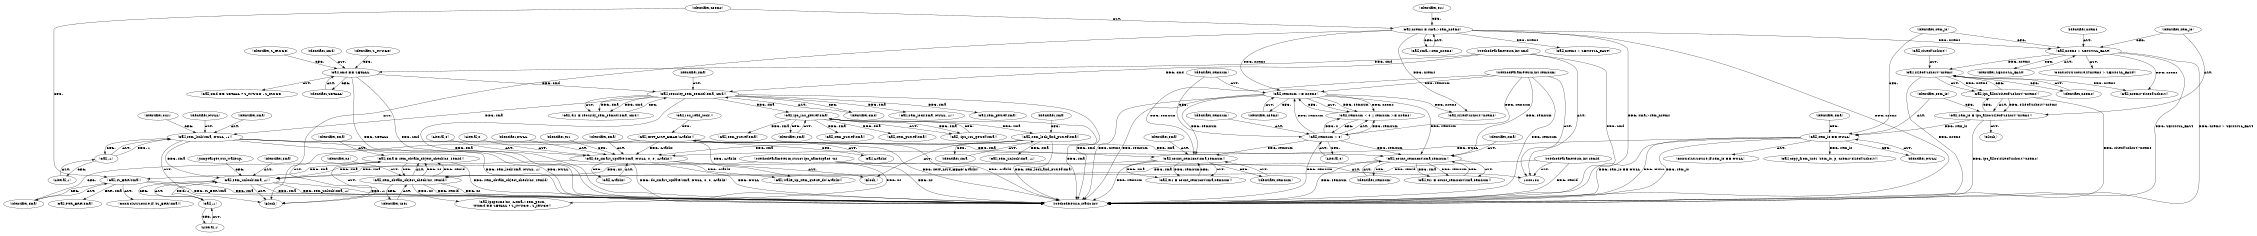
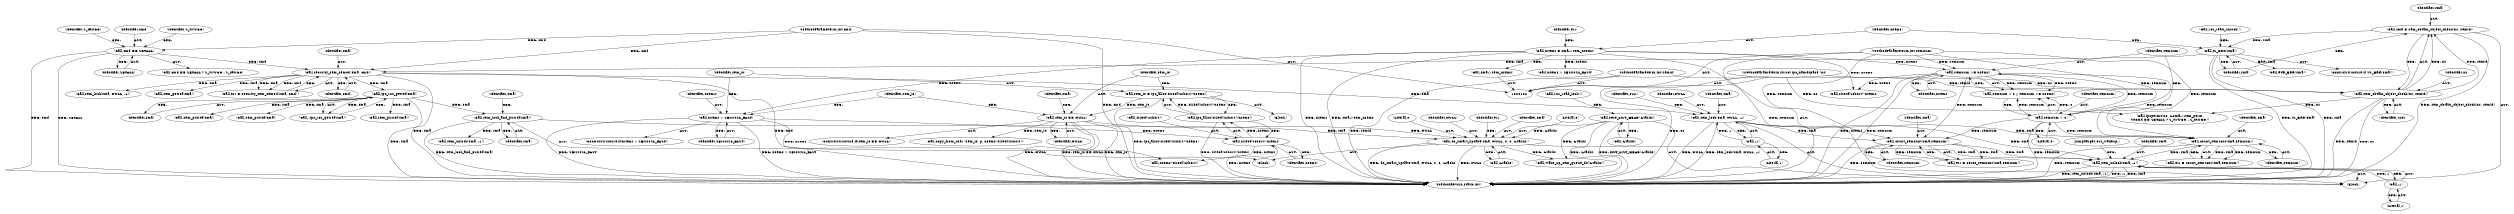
node "(Call,rcu_read_unlock())": added
edge "(Call,sma->sem_nsems)" -> "(Call,nsems = sma->sem_nsems)": now "(Call,sma->sem_nsems)" -> "1000102"
edge "(Call,IS_ERR(sma))" -> "(Call,security_sem_semctl(sma, cmd))": added, label "DDG: sma"
